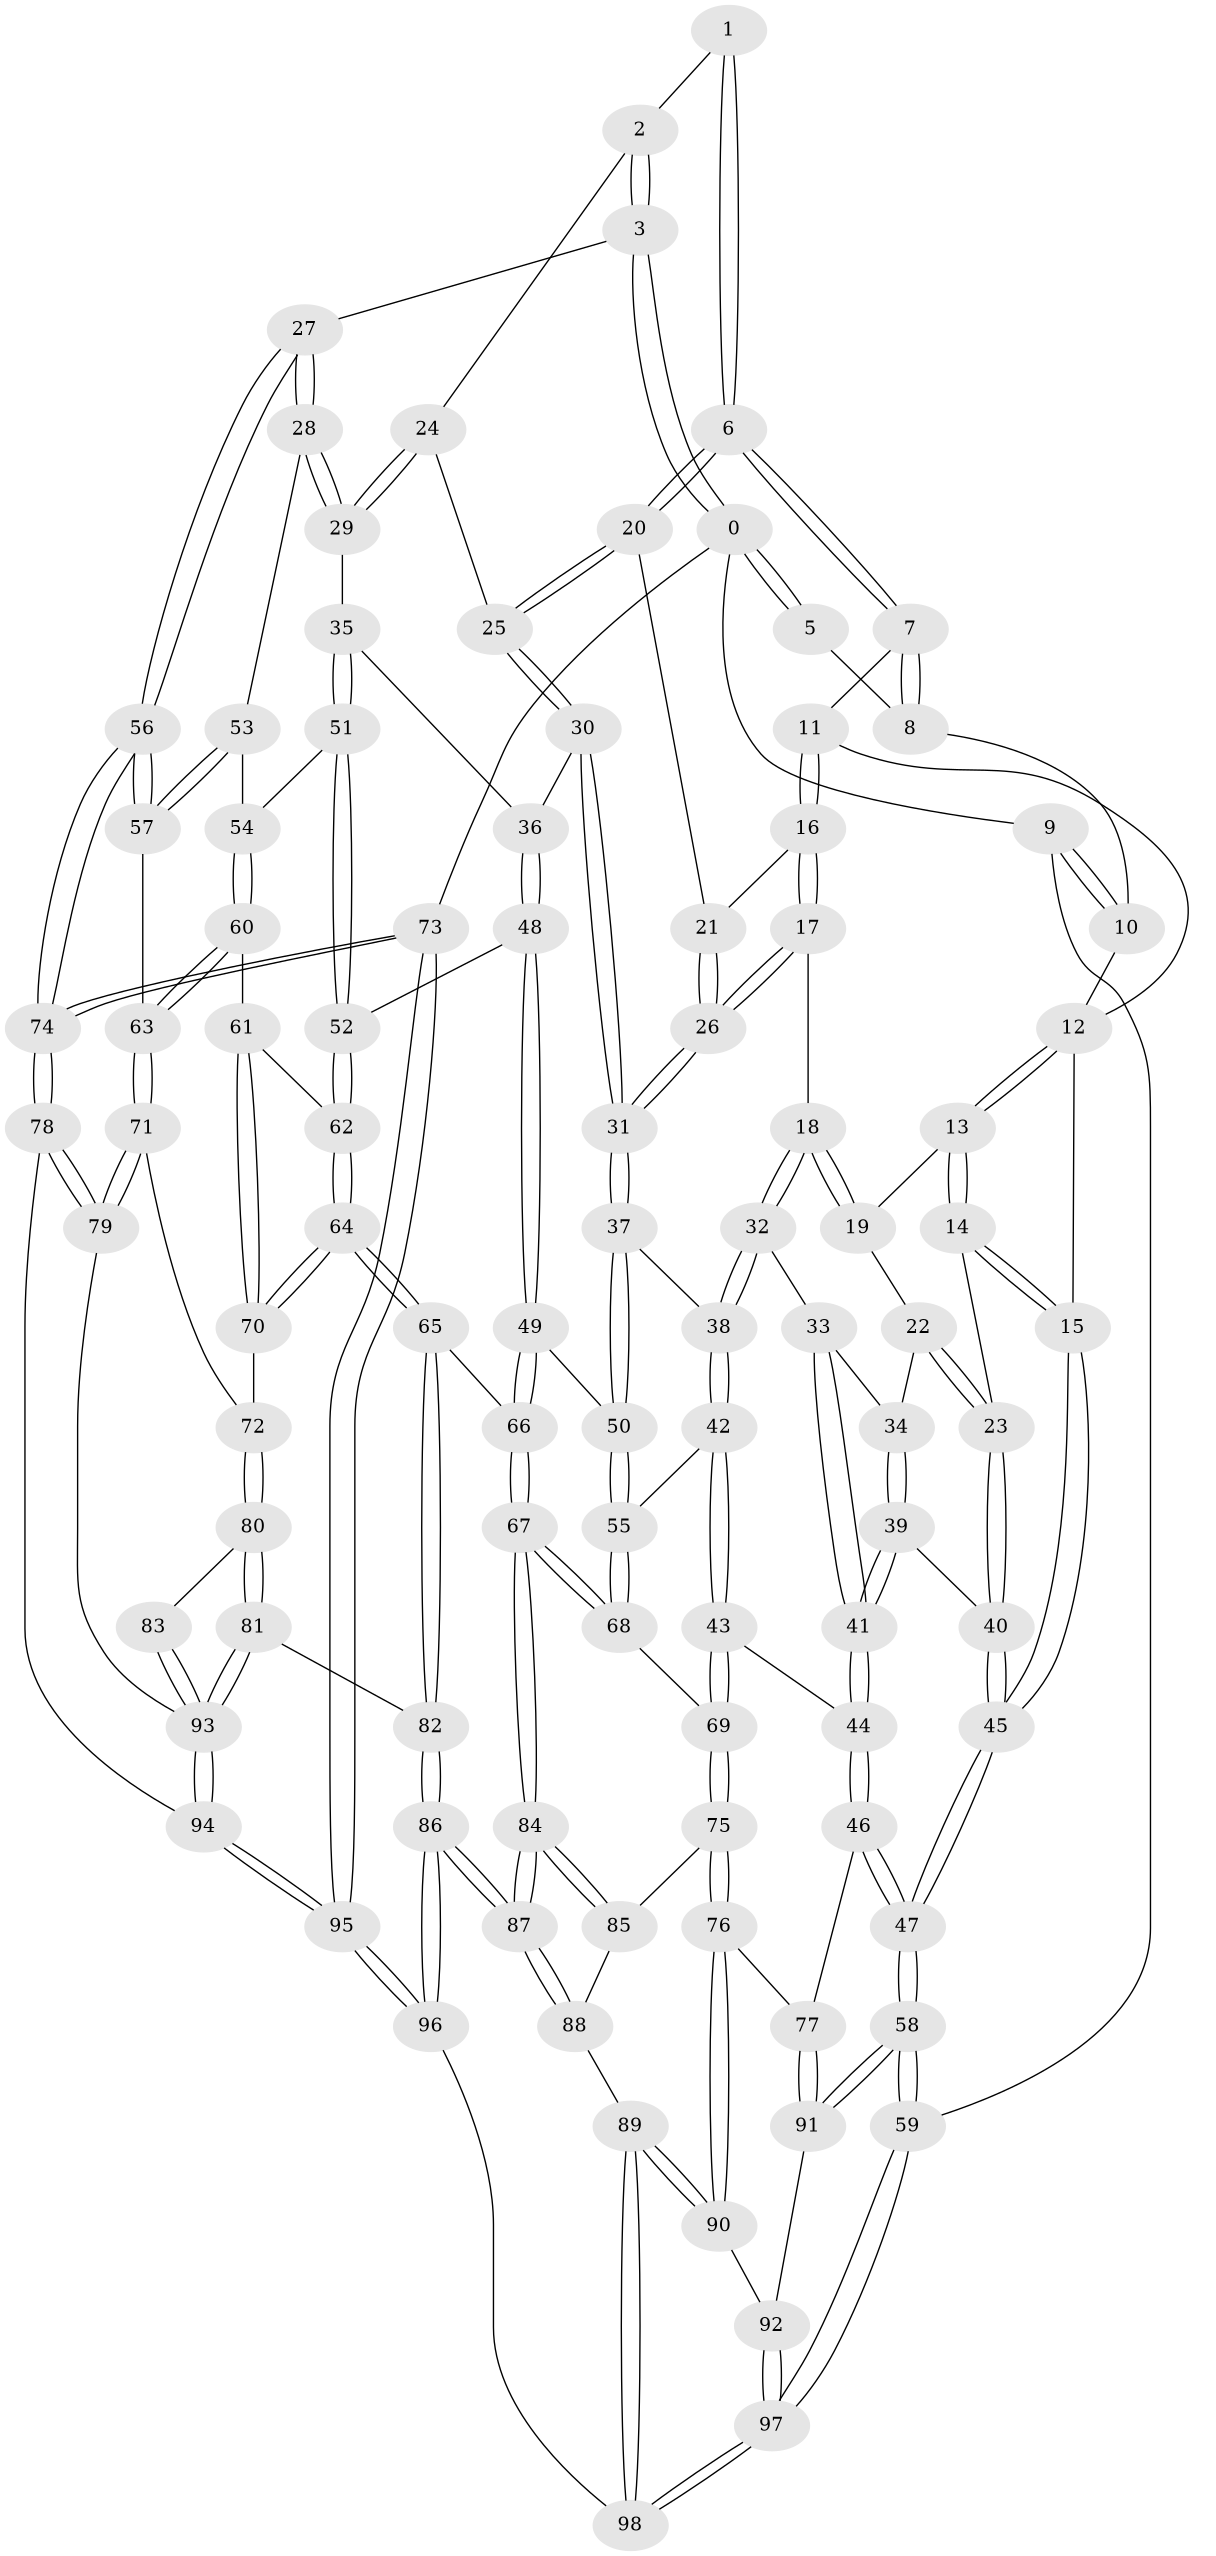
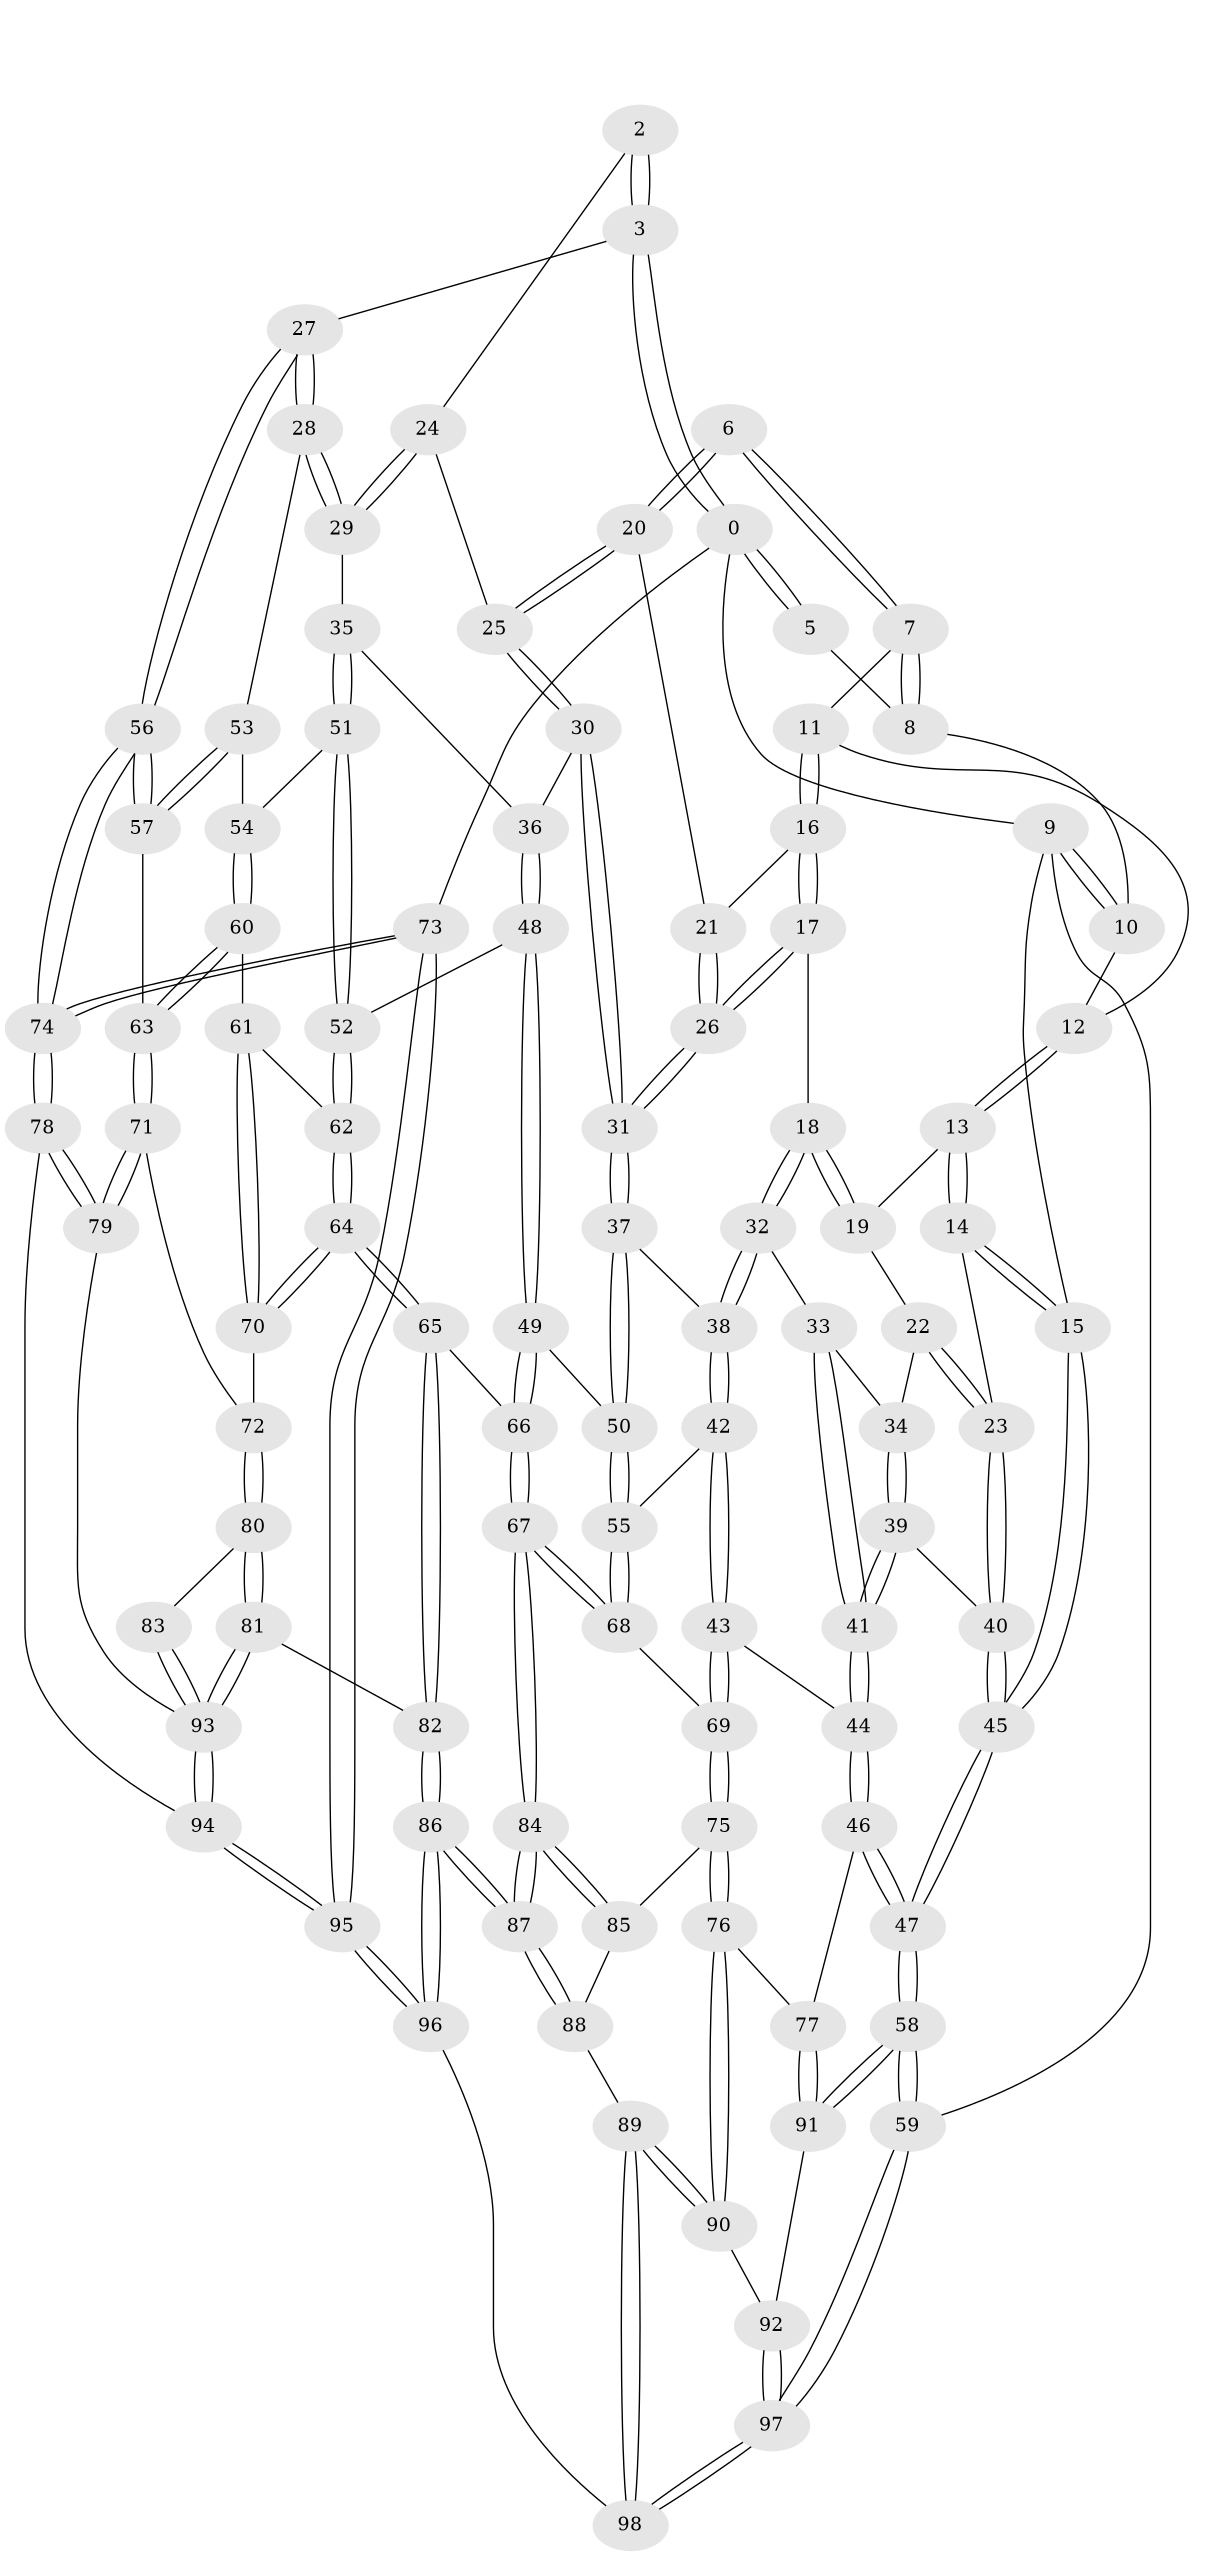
node "1": removed
edge "12" -- "15": now "9" -- "15"
